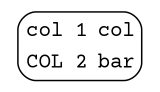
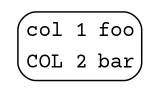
node "col 1": text "col" -> "foo"
